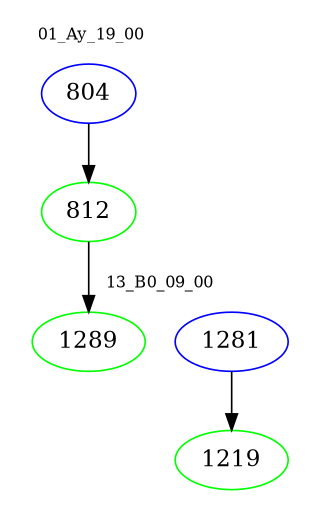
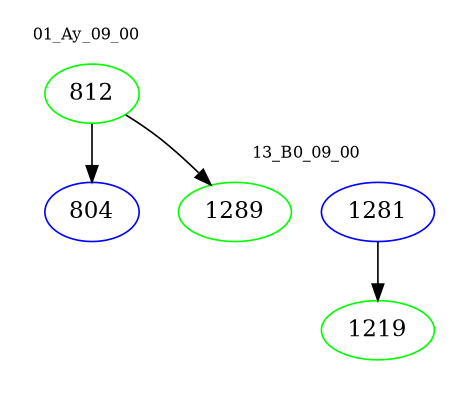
cluster "01_Ay_19_00": label "01_Ay_19_00" -> "01_Ay_09_00"
edge "804" -> "812": reversed
